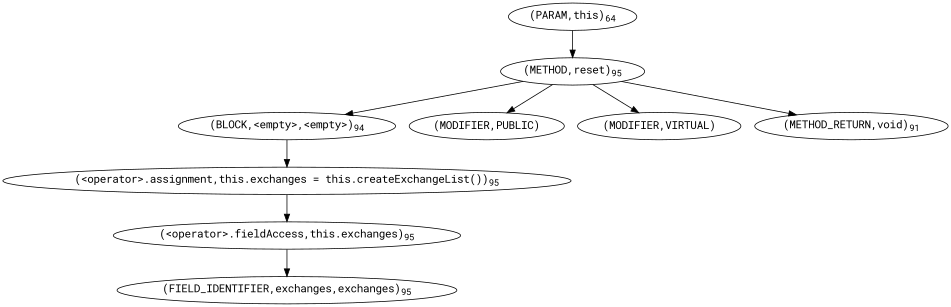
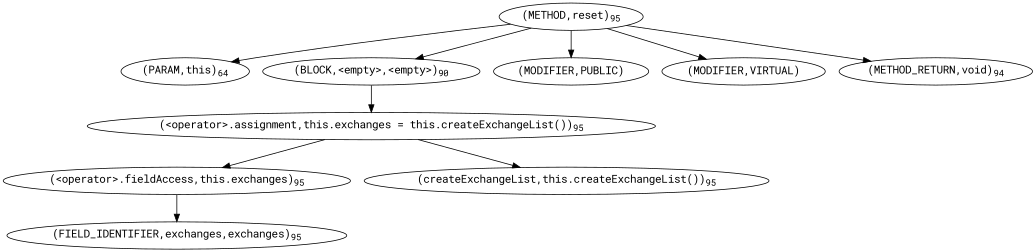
edge "(PARAM,this)" -> "(METHOD,reset)": reversed
node "(BLOCK,<empty>,<empty>)": text "94" -> "90"
node "(METHOD_RETURN,void)": text "91" -> "94"
node "(createExchangeList,this.createExchangeList())": added
